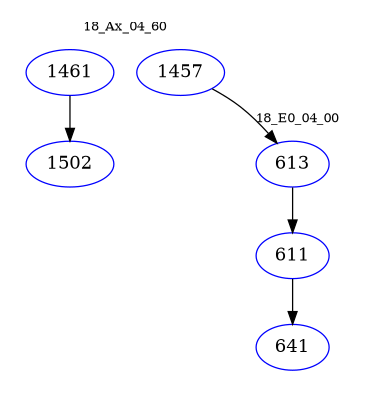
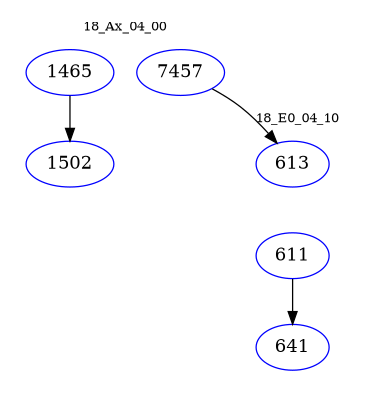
cluster "18_Ax_04_60": label "18_Ax_04_60" -> "18_Ax_04_00"
node "1461": label "1461" -> "1465"
node "1457": label "1457" -> "7457"
cluster "18_E0_04_00": label "18_E0_04_00" -> "18_E0_04_10"
edge "613" -> "611": removed
